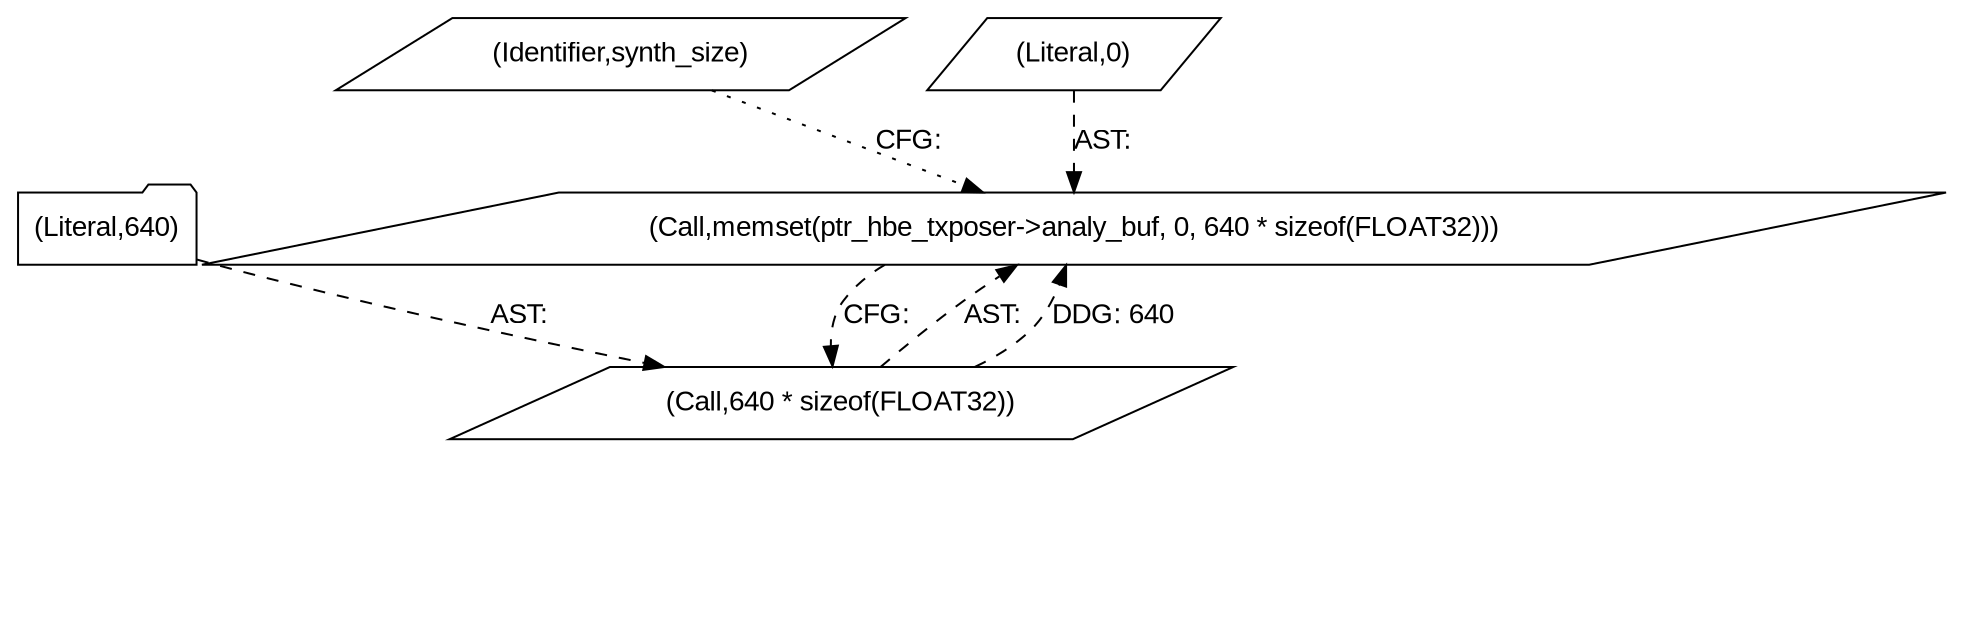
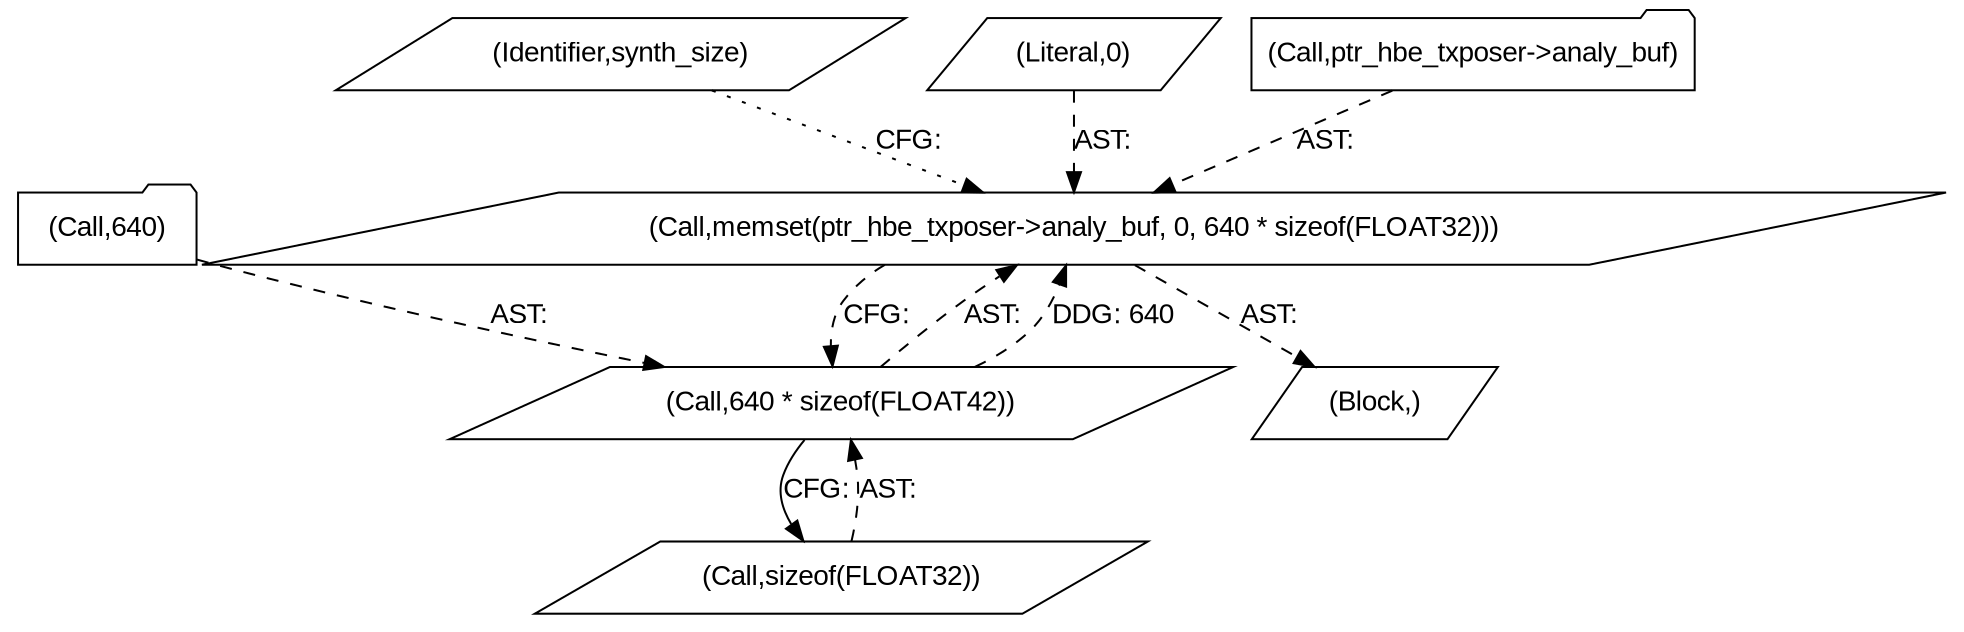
node "(Call,ptr_hbe_txposer->analy_buf)": added
node "(Literal,640)": label "(Literal,640)" -> "(Call,640)"
node "(Call,640 * sizeof(FLOAT32))": label "(Call,640 * sizeof(FLOAT32))" -> "(Call,640 * sizeof(FLOAT42))"
node "(Block,)": added
node "(Call,sizeof(FLOAT32))": added
